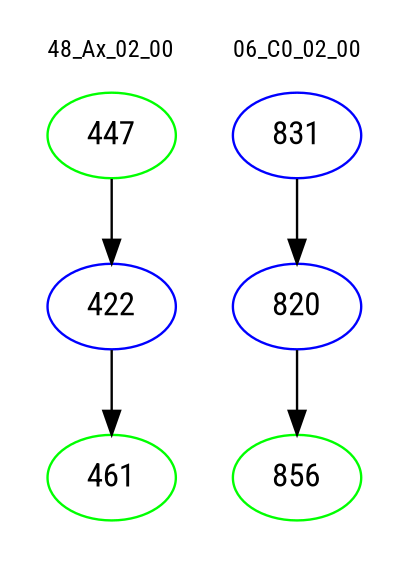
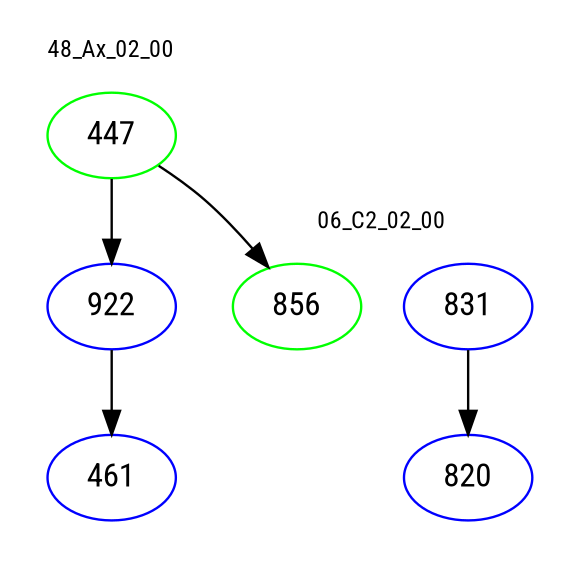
cluster "06_C0_02_00": label "06_C0_02_00" -> "06_C2_02_00"
node "422": label "422" -> "922"
edge "820" -> "856": now "447" -> "856"
node "461": color green -> blue
